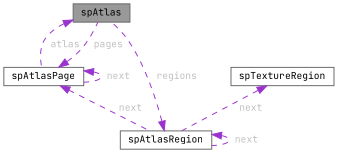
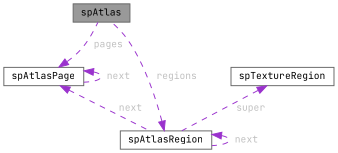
edge "spAtlasPage" -> "spAtlas": removed, label "atlas"
edge "spAtlasRegion" -> "spTextureRegion": label " next" -> " super"
